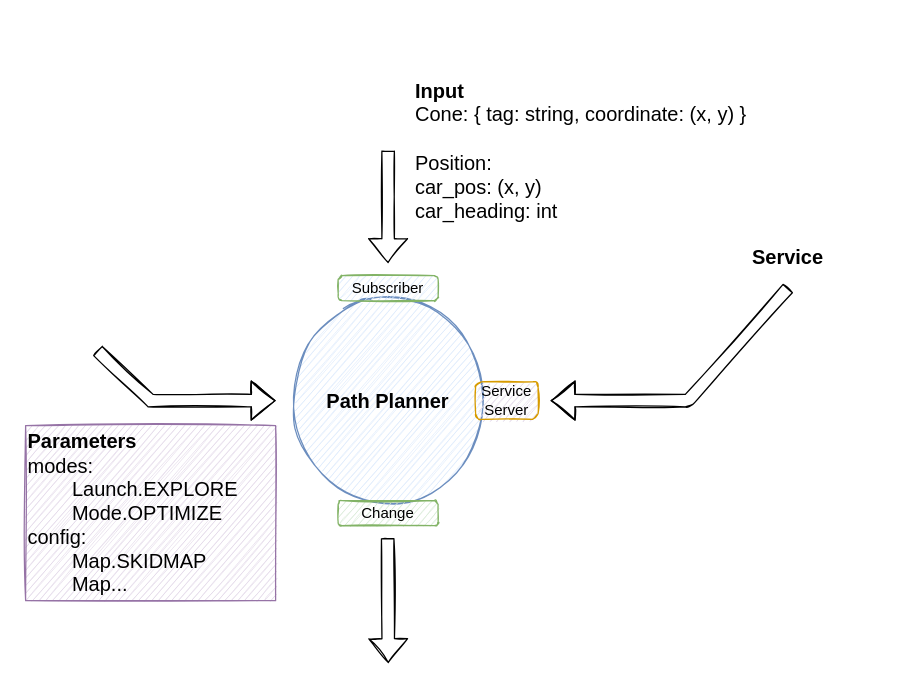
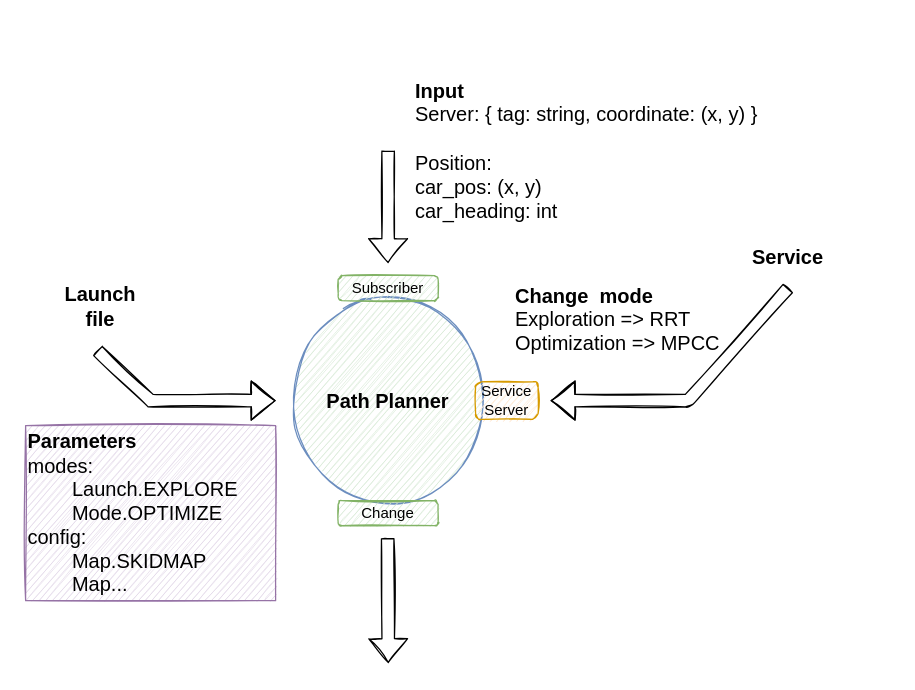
node "InputCone: { tag: string, coordinate: (x, y) } Position: car_pos: (x, y) car_heading: int": label "InputCone: { tag: string, coordinate: (x, y) } Position: car_pos: (x, y) car_heading: int" -> "InputServer: { tag: string, coordinate: (x, y) } Position: car_pos: (x, y) car_heading: int"
node "Subscriber": fillcolor #dae8fc -> #d5e8d4
node "Launch file": added
node "Change mode Exploration => RRT Optimization => MPCC": added
node "Path Planner": fillcolor #dae8fc -> #d5e8d4
node "Service Server": fillcolor #e1d5e7 -> #ffe6cc
